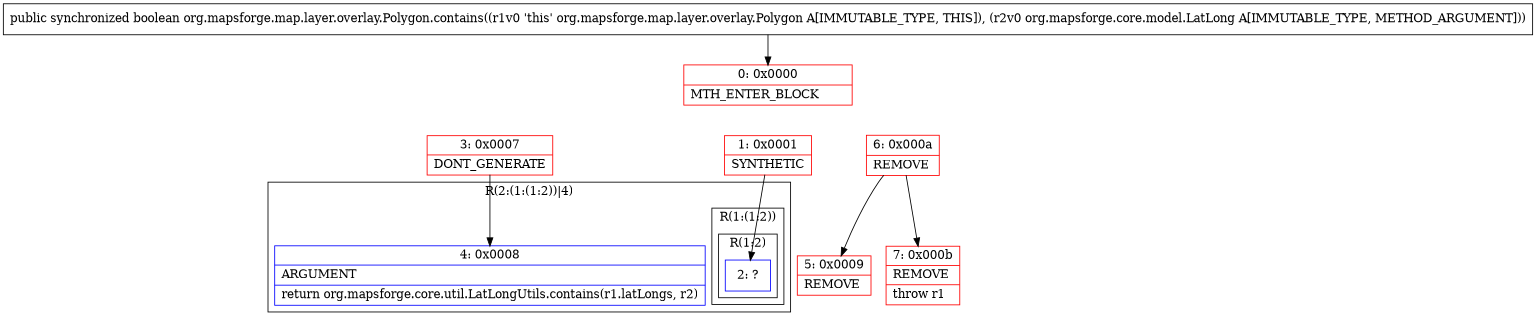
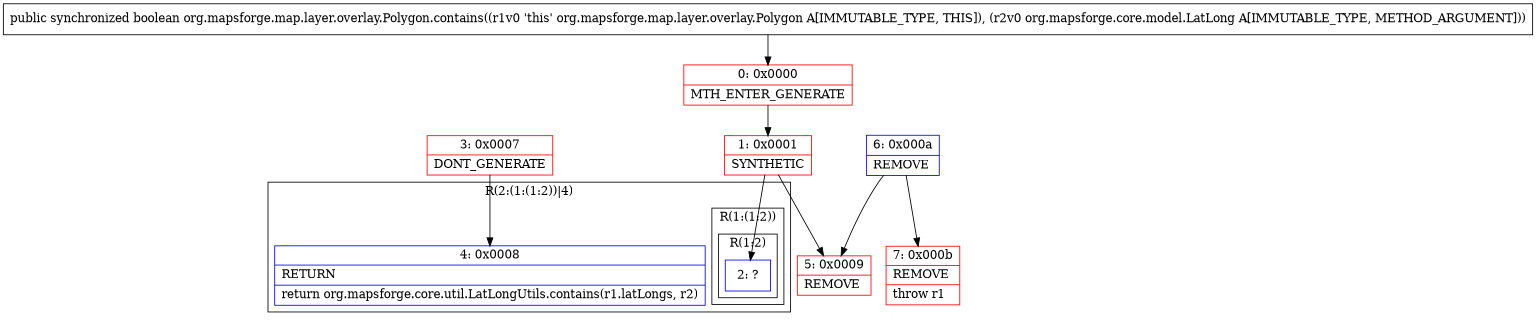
node "0: 0x0000": text "MTH_ENTER_BLOCK" -> "MTH_ENTER_GENERATE"
edge "0: 0x0000" -> "1: 0x0001": added
node "6: 0x000a": color red -> blue
edge "1: 0x0001" -> "5: 0x0009": added
node "4: 0x0008": text "ARGUMENT" -> "RETURN"
